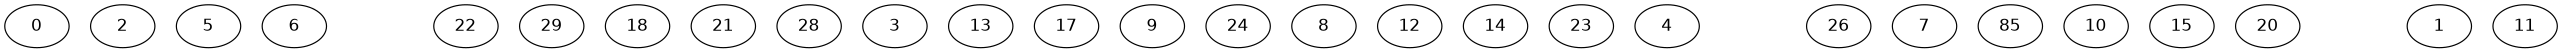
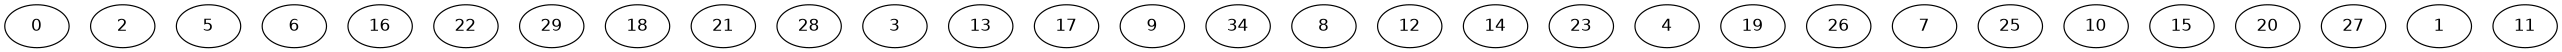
node "16": added
node "24": label "24" -> "34"
node "19": added
node "85": label "85" -> "25"
node "27": added
